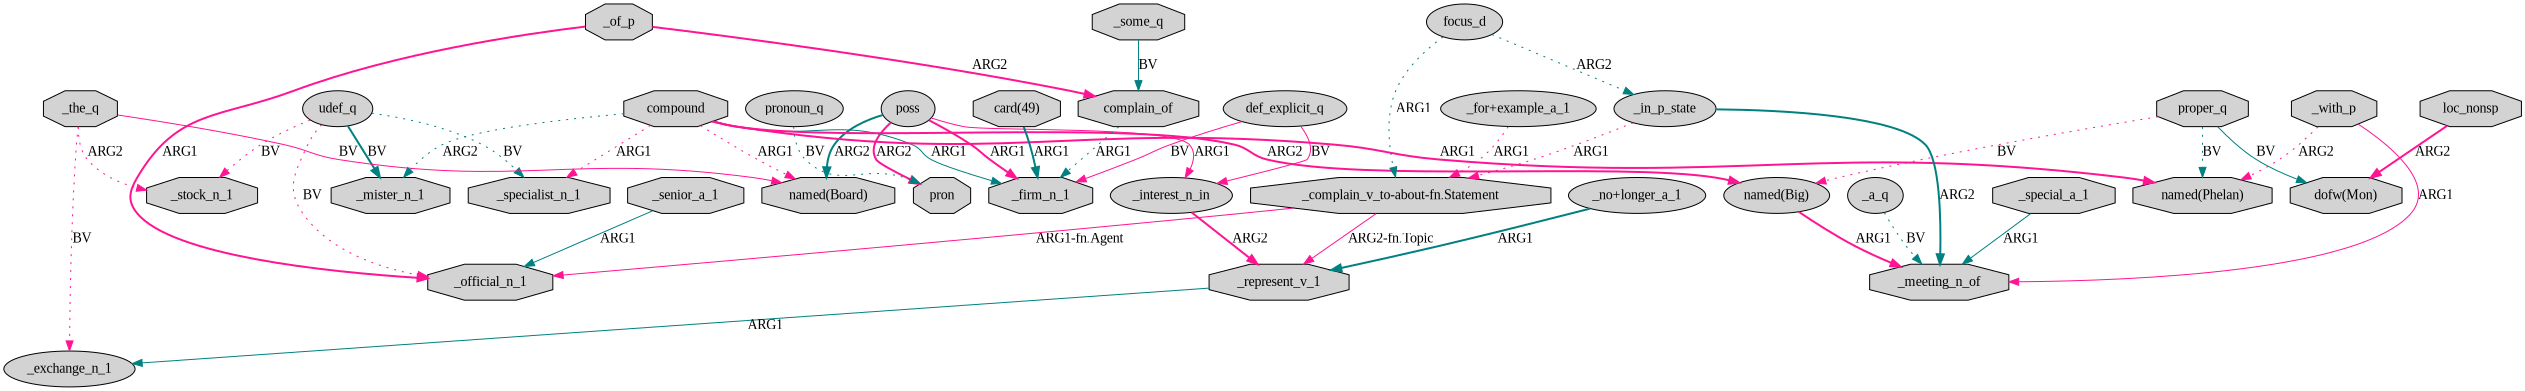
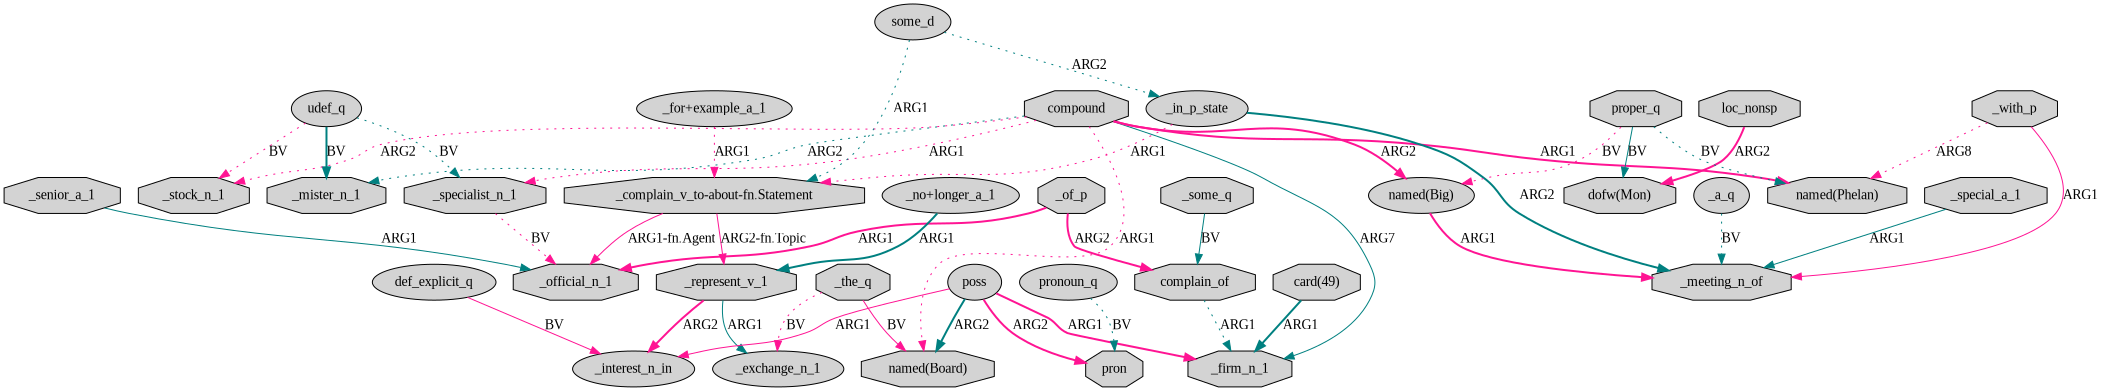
node "focus_d": label "focus_d" -> "some_d"
edge "def_explicit_q" -> "_firm_n_1": removed, label "BV"
edge "compound" -> "_firm_n_1": label "ARG1" -> "ARG7"
edge "_with_p" -> "named(Phelan)": label "ARG2" -> "ARG8"
edge "_the_q" -> "_stock_n_1": now "compound" -> "_stock_n_1"
edge "udef_q" -> "_official_n_1": now "_specialist_n_1" -> "_official_n_1"
edge "_interest_n_in" -> "_represent_v_1": reversed
